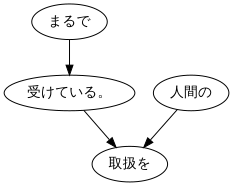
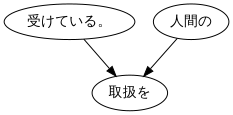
node "まるで": removed
